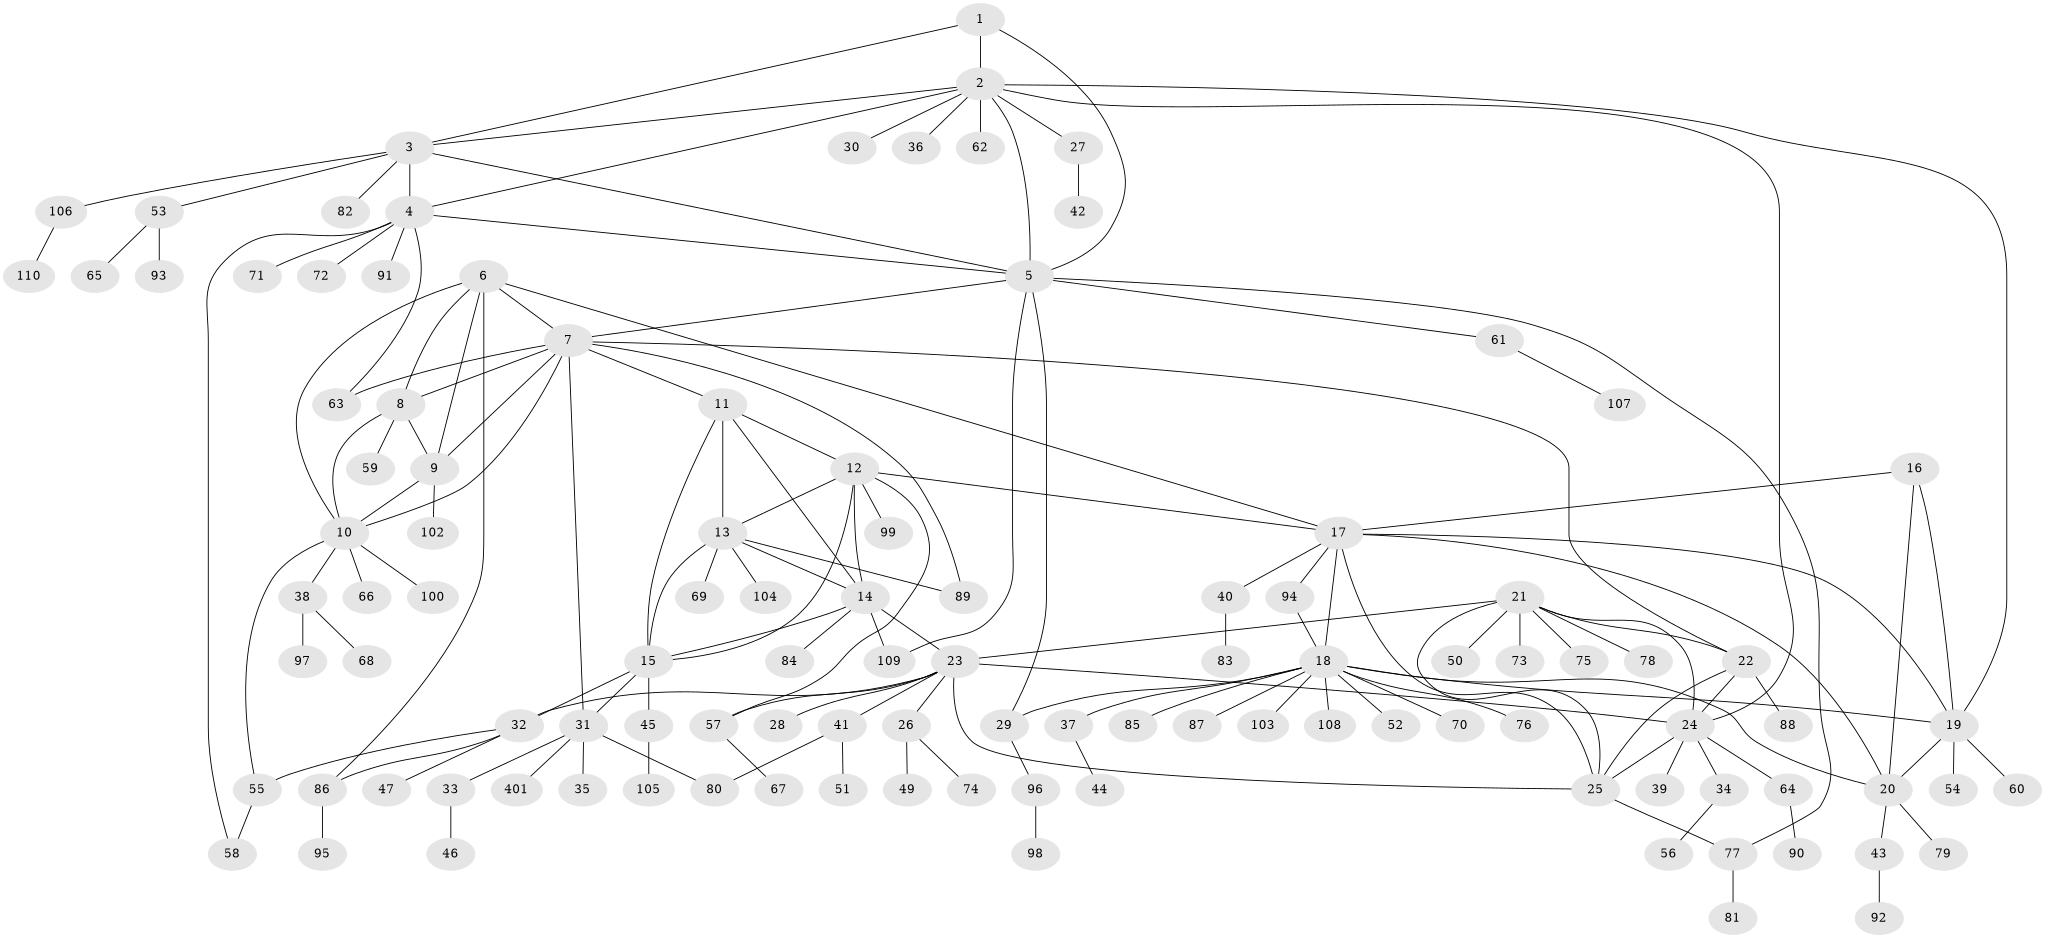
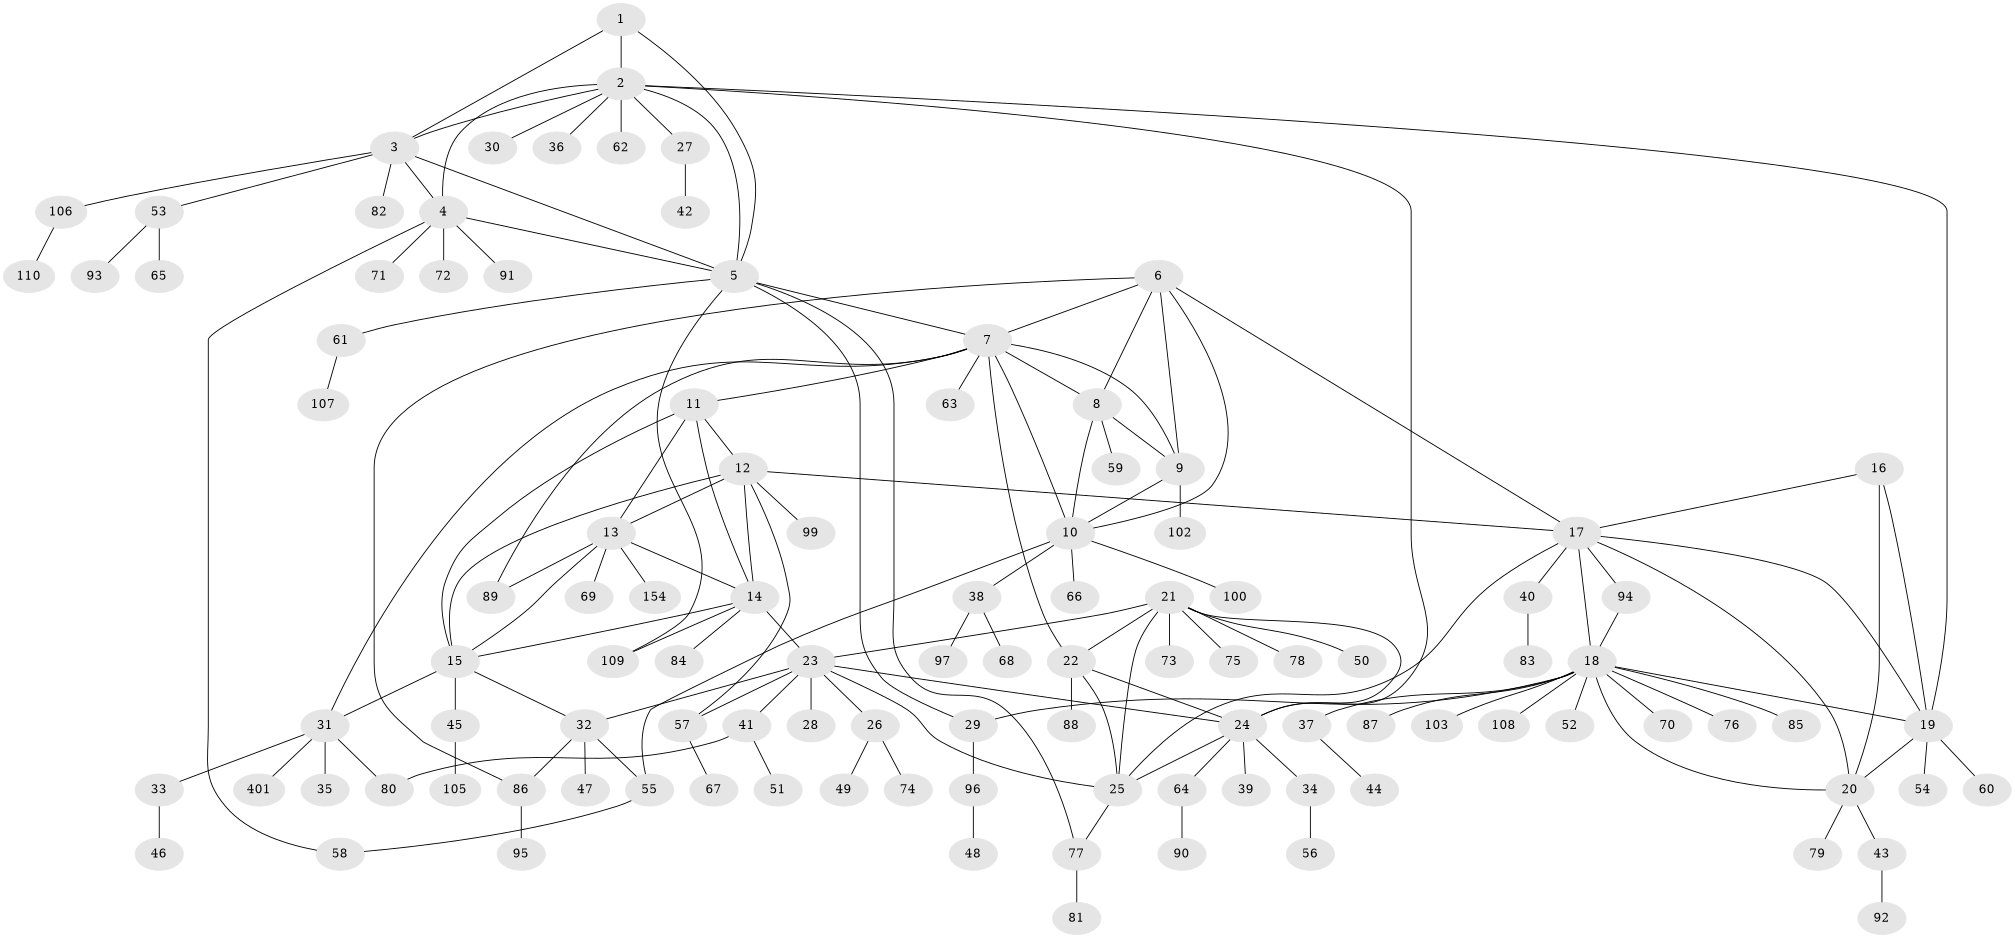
edge "4" -- "63": removed
node "104": label "104" -> "154"
node "98": label "98" -> "48"
